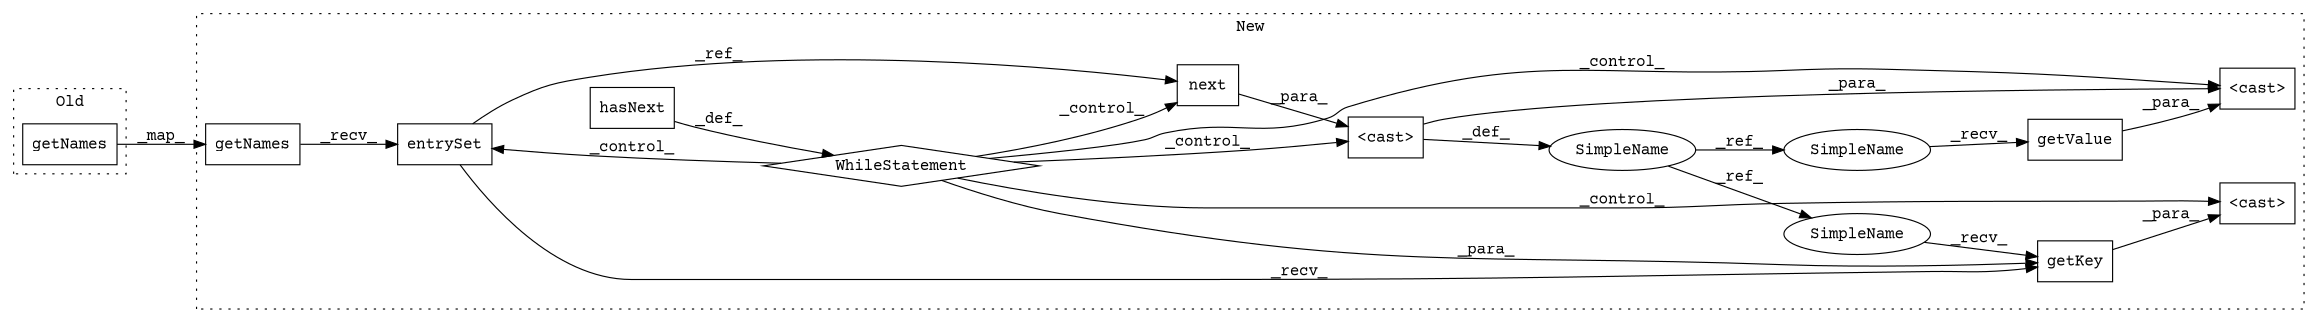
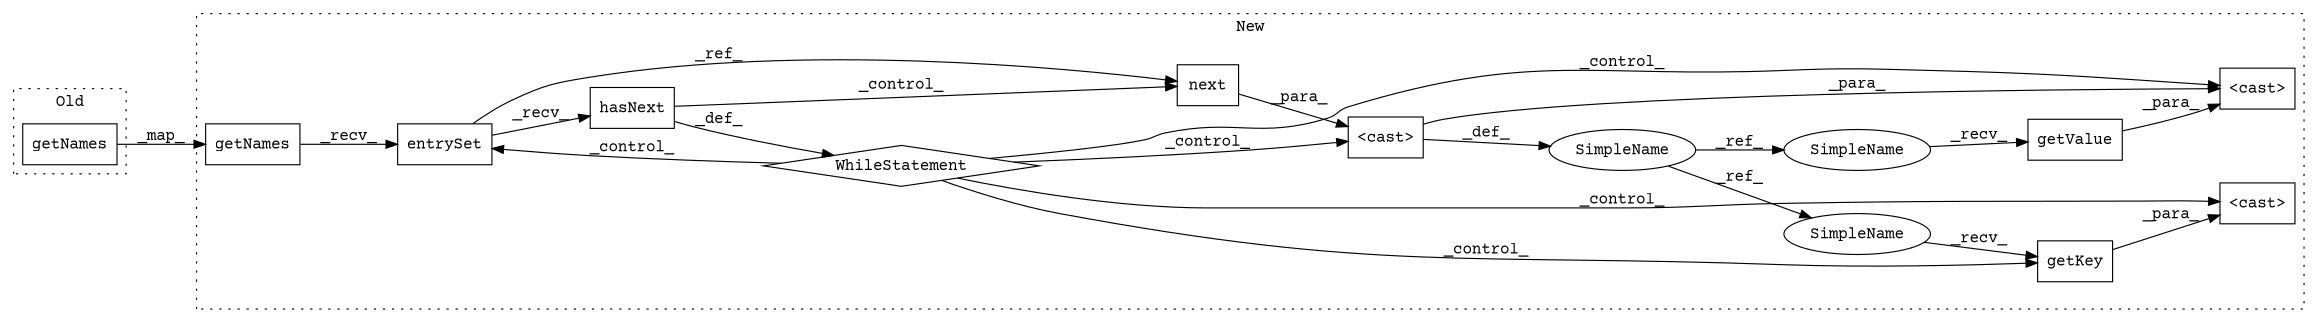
edge "WhileStatement" -> "next": now "hasNext" -> "next"
edge "WhileStatement" -> "getKey": label "_para_" -> "_control_"
edge "entrySet" -> "getKey": now "entrySet" -> "hasNext"
